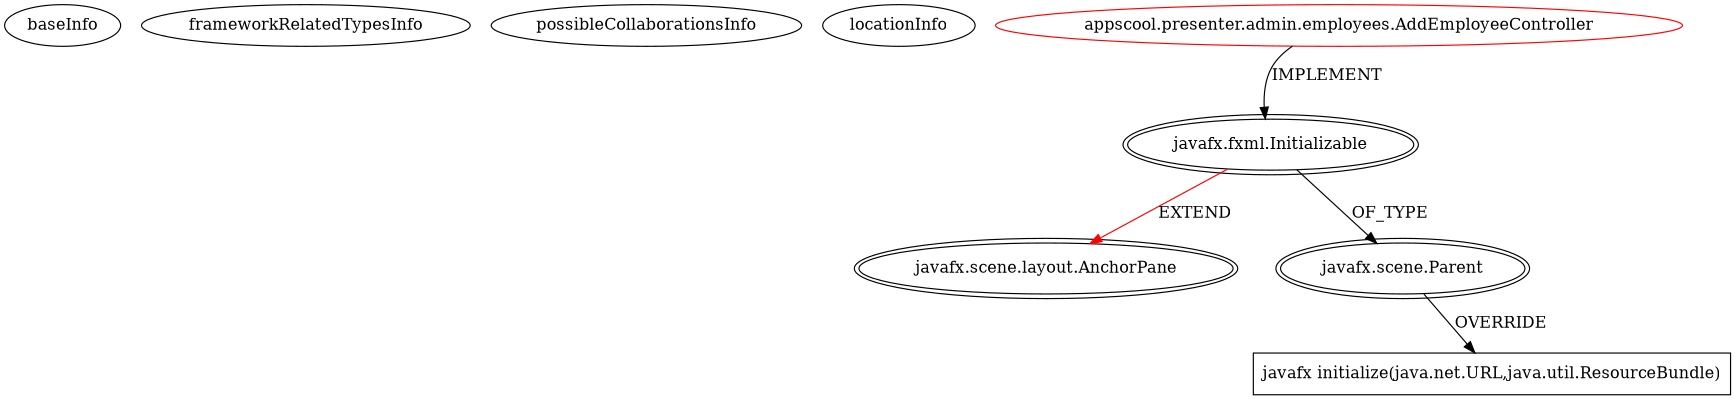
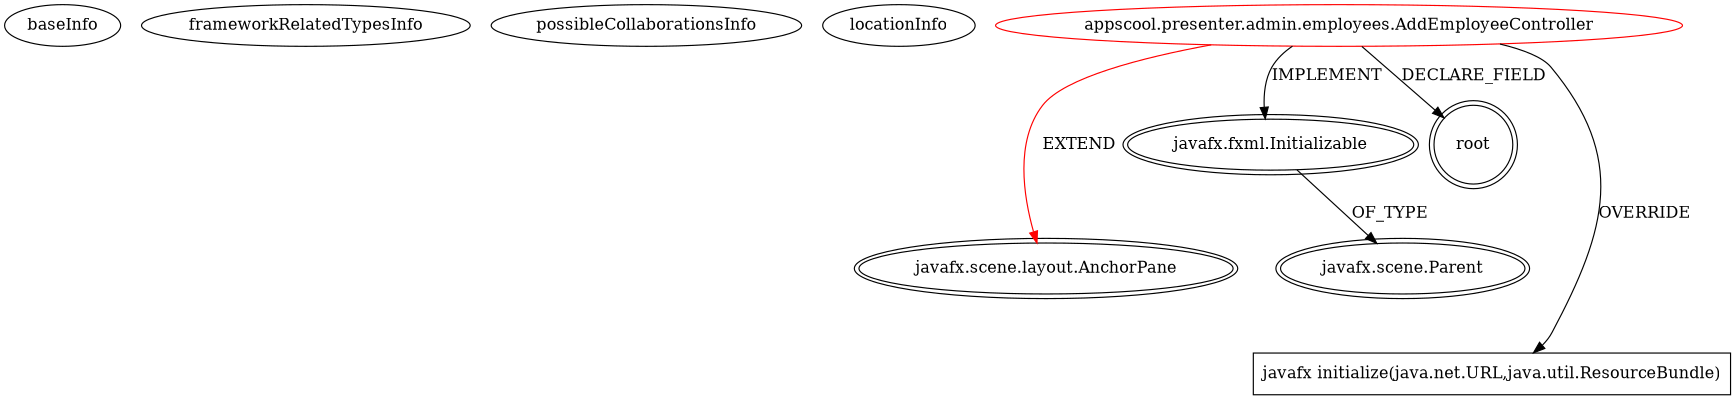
node "root": added
edge "javafx.fxml.Initializable" -> "javafx.scene.layout.AnchorPane": now "appscool.presenter.admin.employees.AddEmployeeController" -> "javafx.scene.layout.AnchorPane"
edge "javafx.scene.Parent" -> "javafx initialize(java.net.URL,java.util.ResourceBundle)": now "appscool.presenter.admin.employees.AddEmployeeController" -> "javafx initialize(java.net.URL,java.util.ResourceBundle)"
